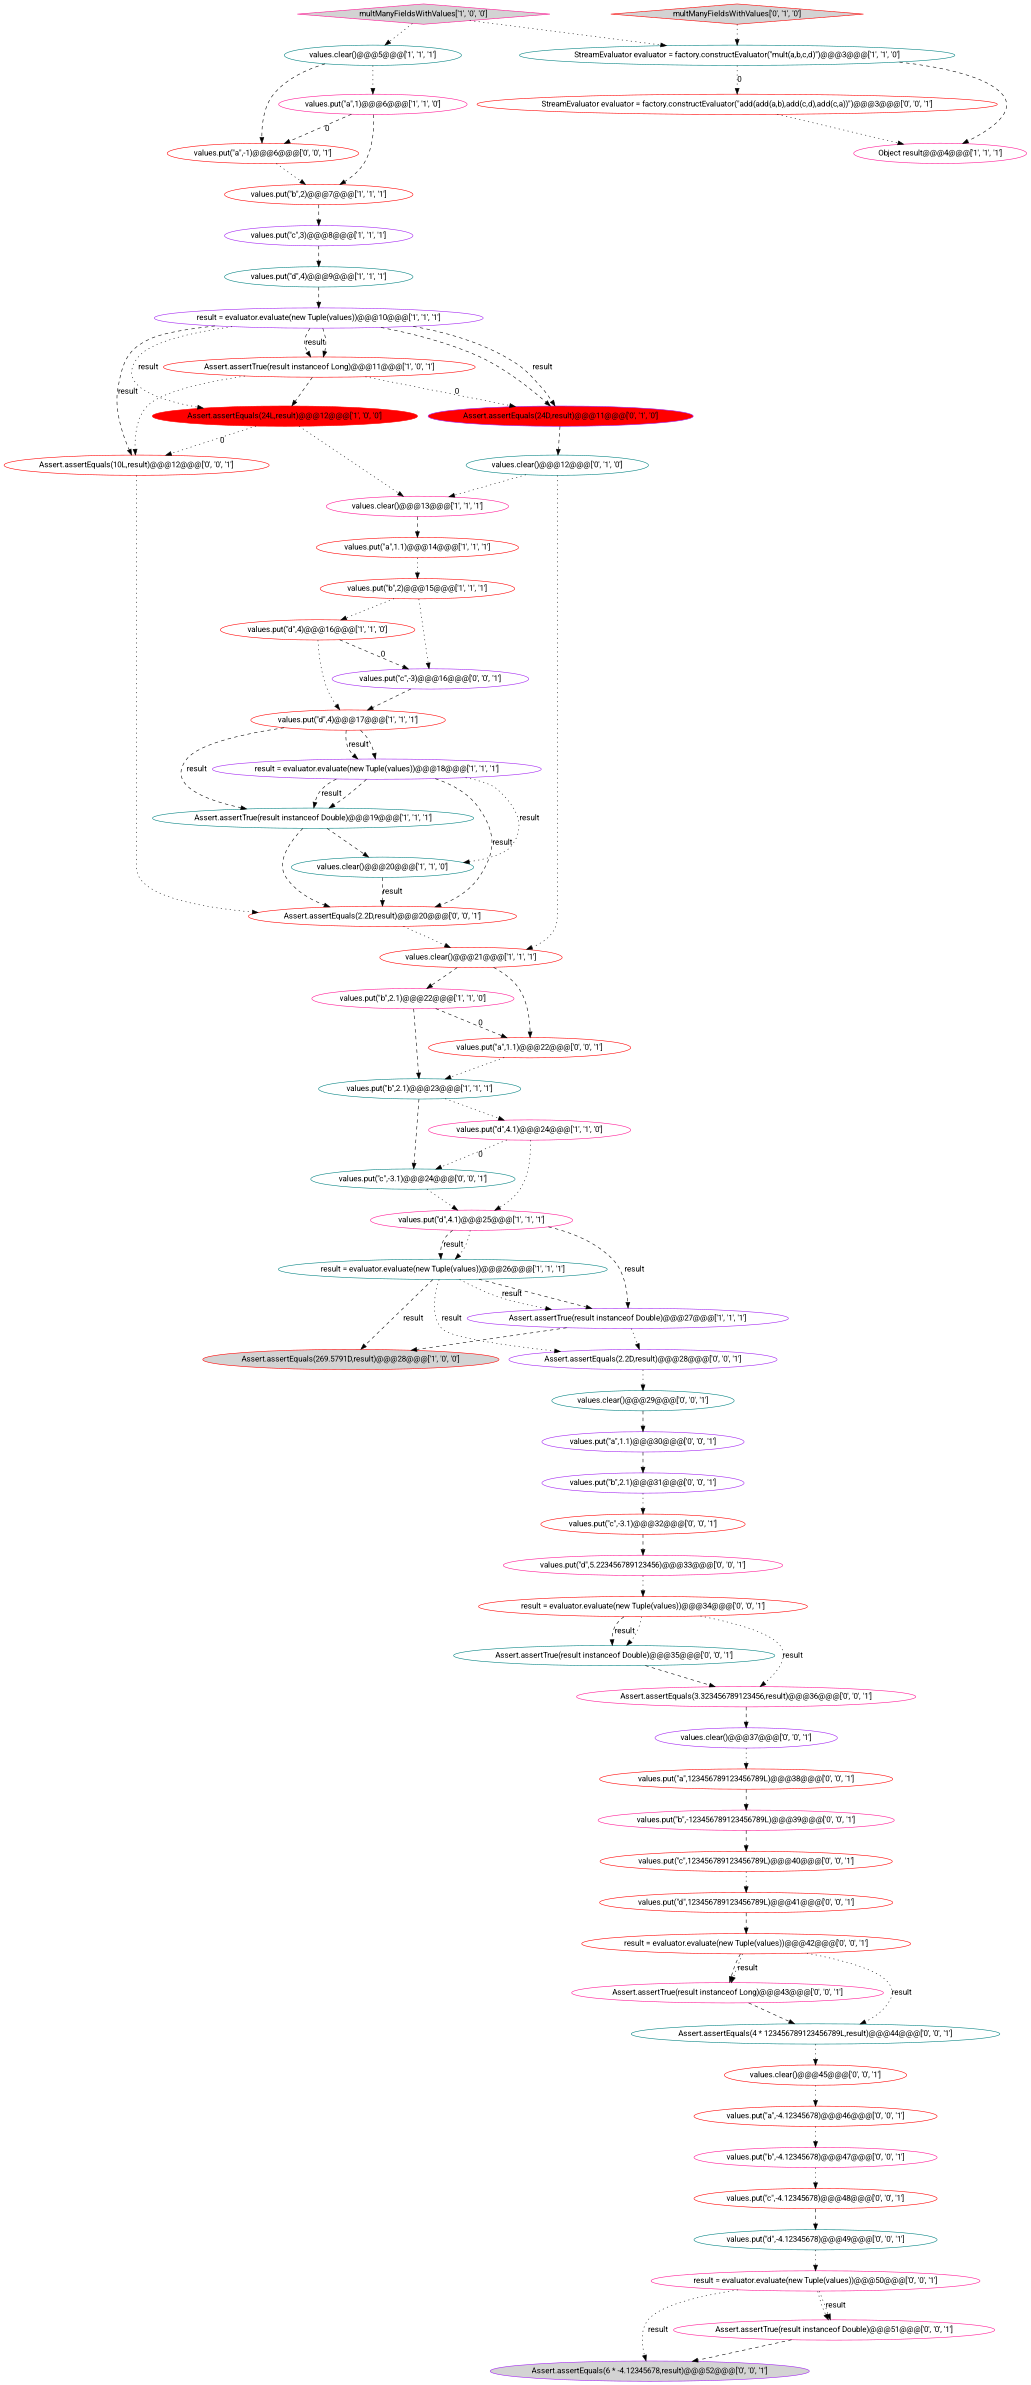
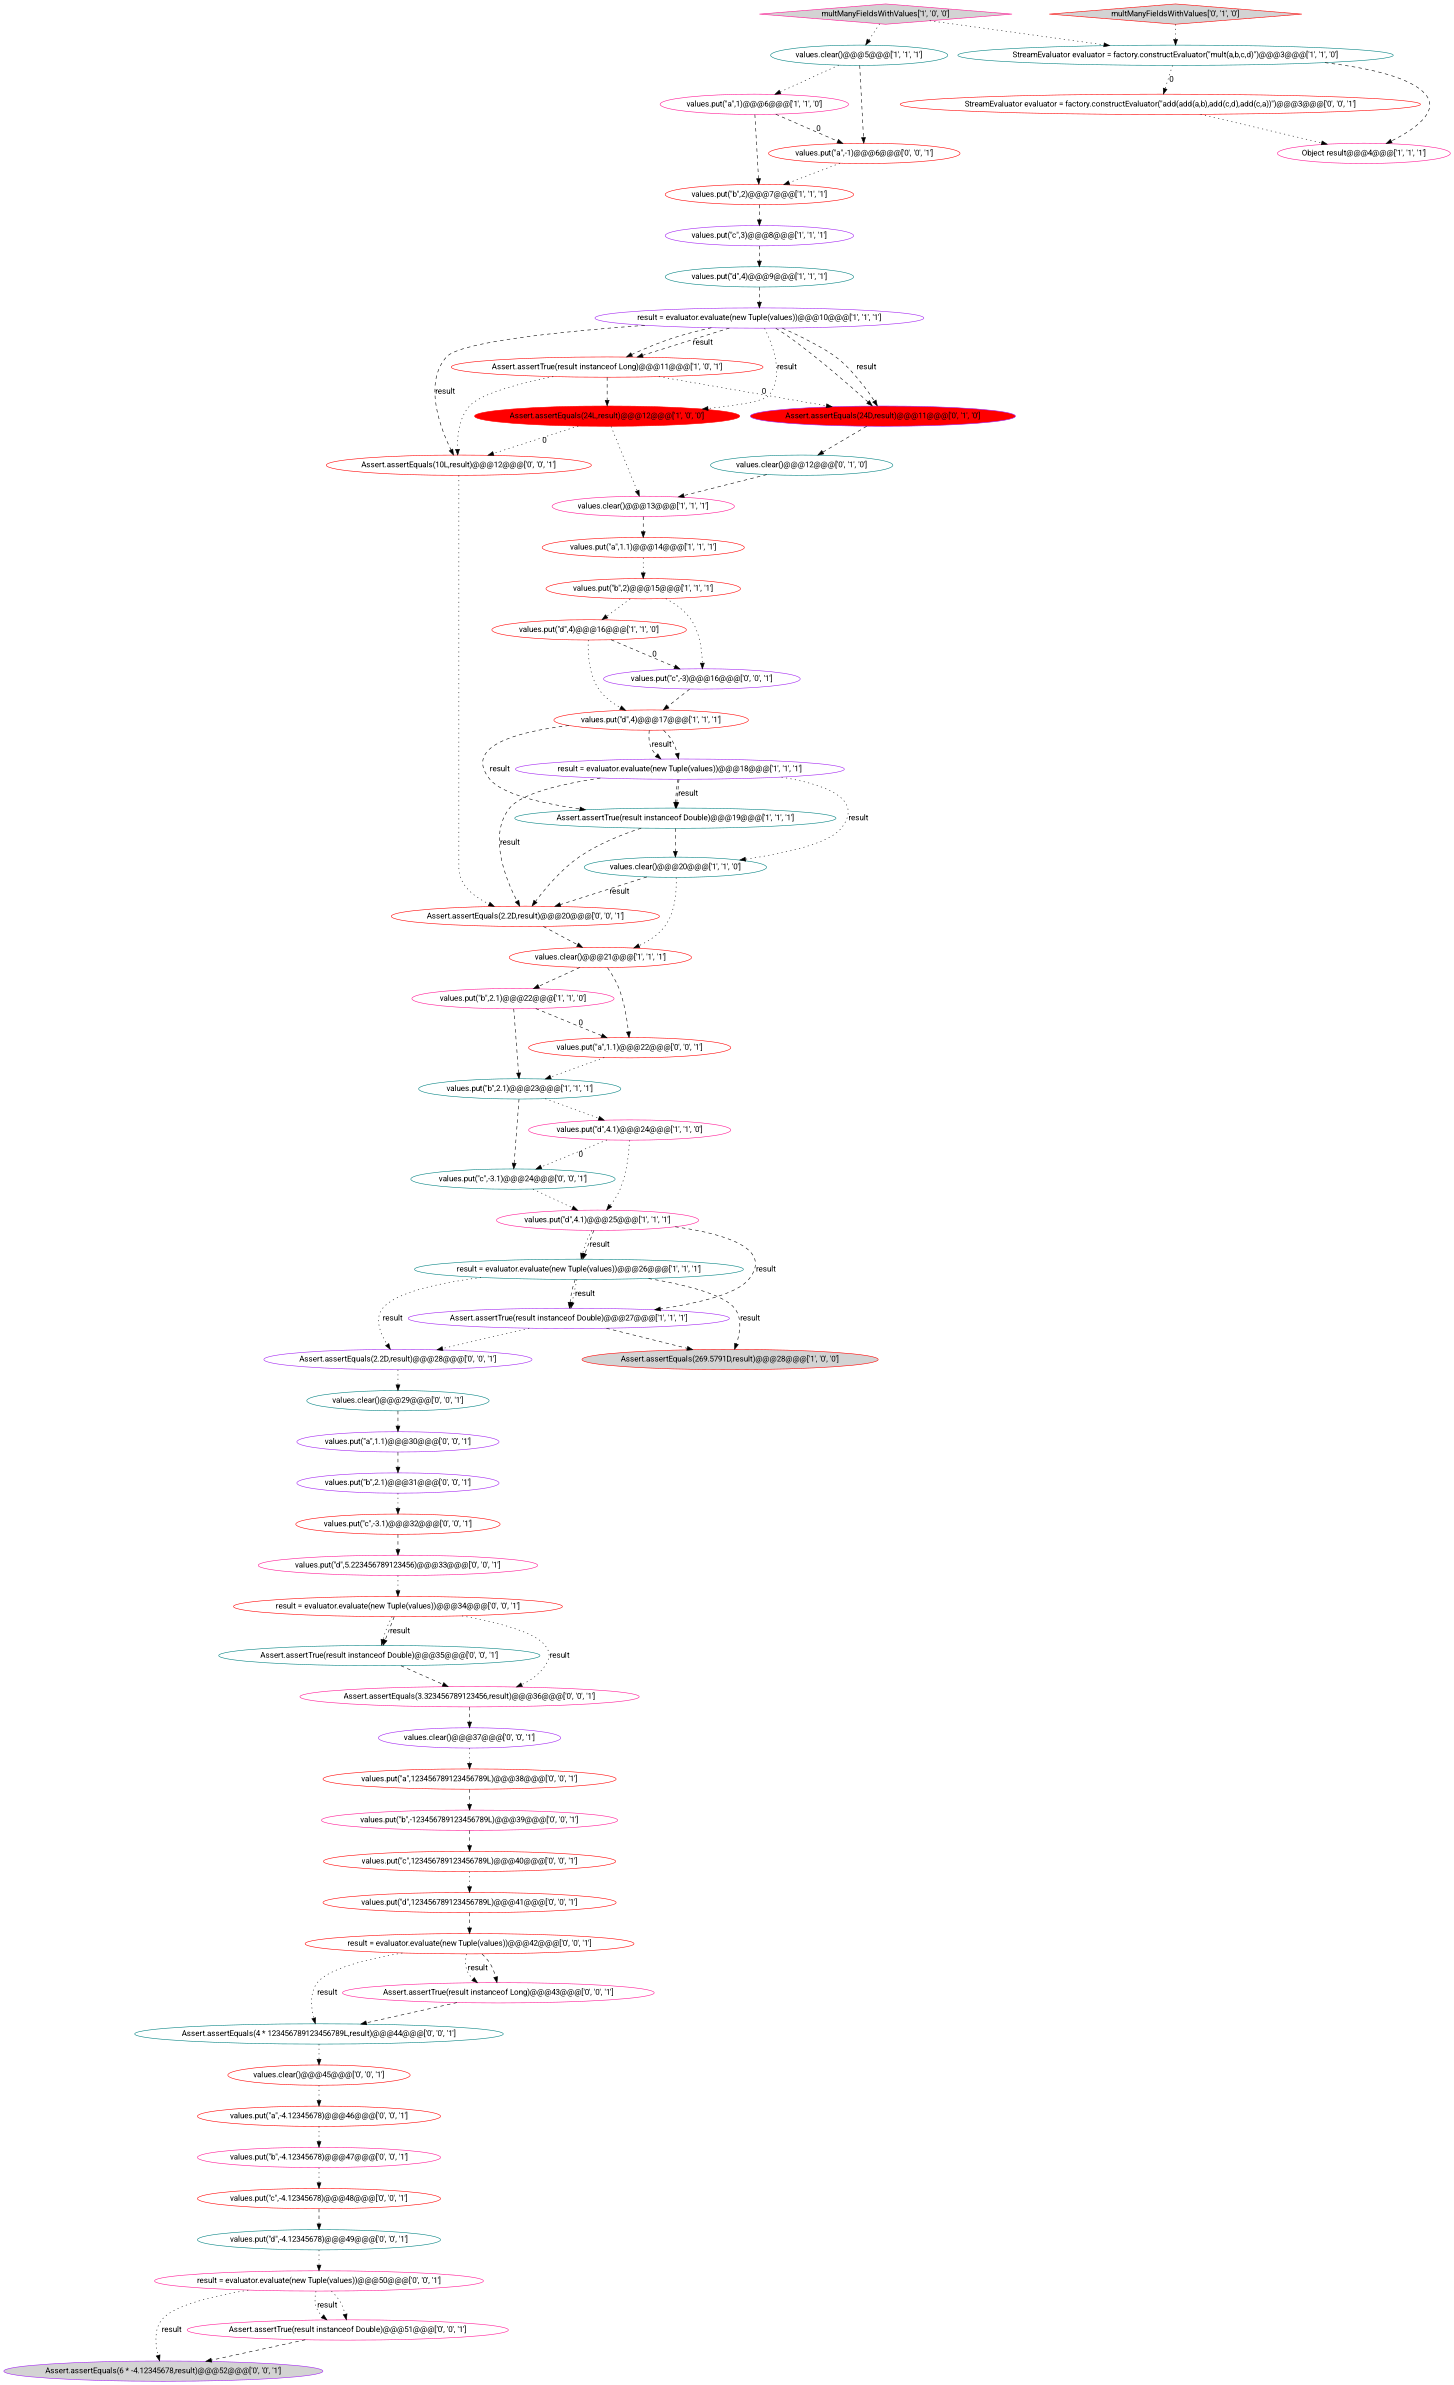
edge "values.clear()@@@12@@@['0', '1', '0']" -> "values.clear()@@@13@@@['1', '1', '1']": style dotted -> dashed
edge "values.clear()@@@12@@@['0', '1', '0']" -> "values.clear()@@@21@@@['1', '1', '1']": now "values.clear()@@@20@@@['1', '1', '0']" -> "values.clear()@@@21@@@['1', '1', '1']"
edge "Assert.assertEquals(2.2D,result)@@@20@@@['0', '0', '1']" -> "values.clear()@@@21@@@['1', '1', '1']": style dotted -> dashed
